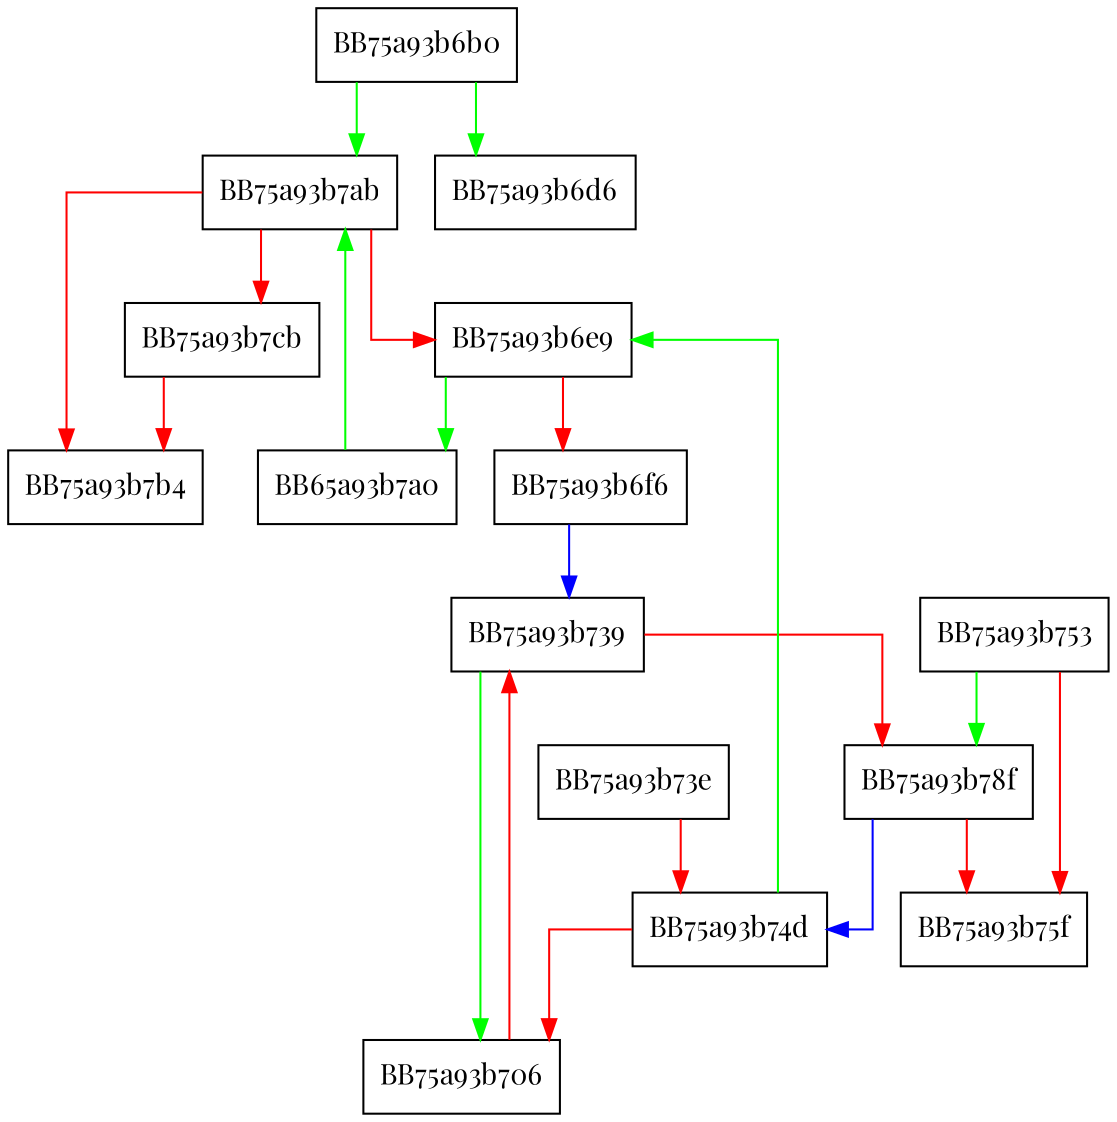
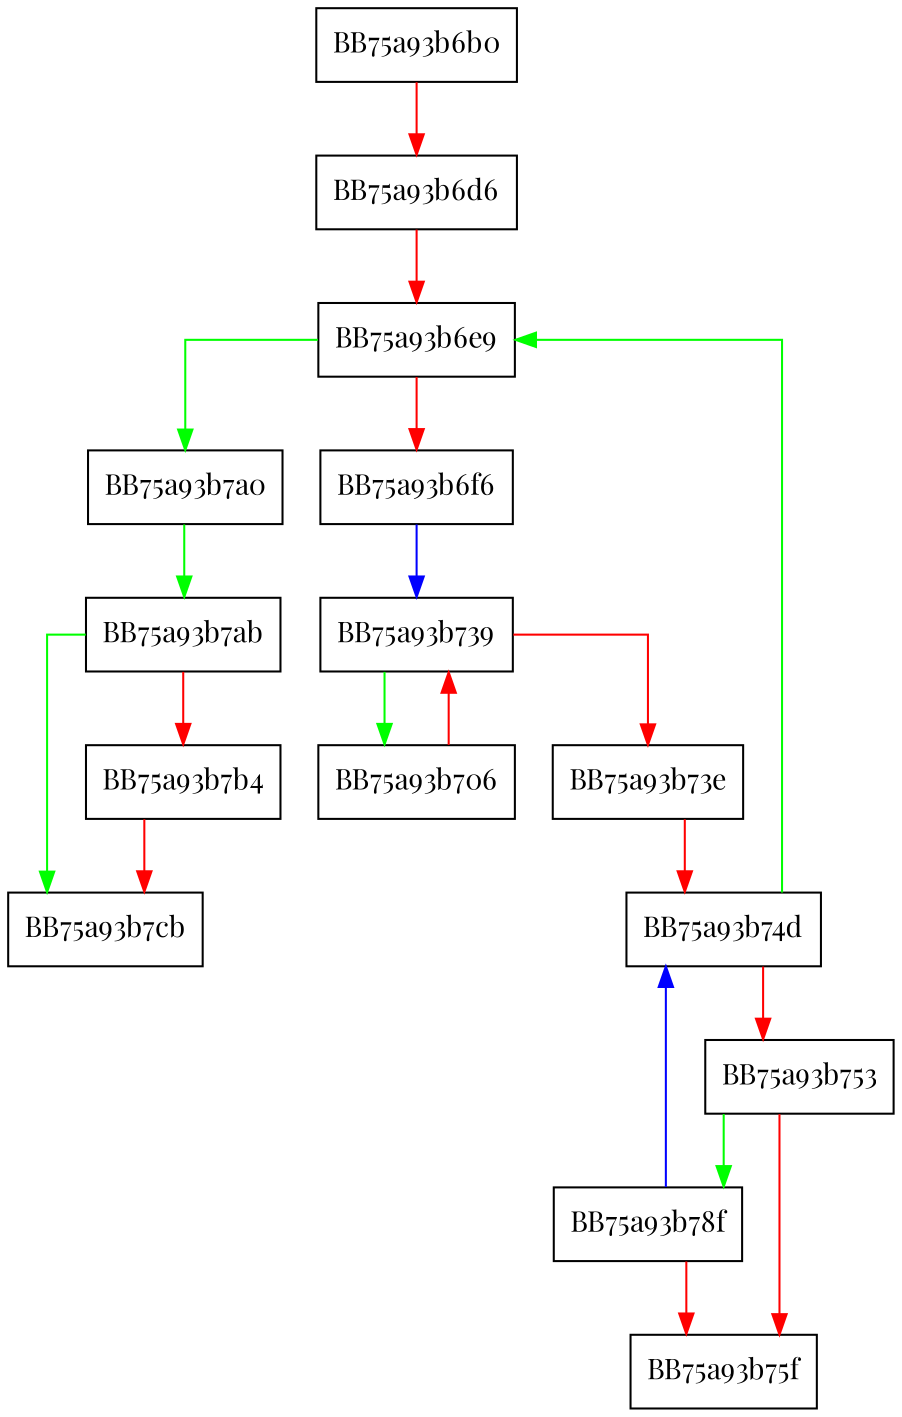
edge "BB75a93b6b0" -> "BB75a93b7ab": removed
edge "BB75a93b6b0" -> "BB75a93b6d6": color green -> red
edge "BB75a93b7ab" -> "BB75a93b7cb": color red -> green
edge "BB75a93b7ab" -> "BB75a93b6e9": now "BB75a93b6d6" -> "BB75a93b6e9"
edge "BB75a93b7cb" -> "BB75a93b7b4": reversed
node "BB65a93b7a0": label "BB65a93b7a0" -> "BB75a93b7a0"
edge "BB75a93b739" -> "BB75a93b78f": now "BB75a93b739" -> "BB75a93b73e"
edge "BB75a93b74d" -> "BB75a93b706": now "BB75a93b74d" -> "BB75a93b753"
